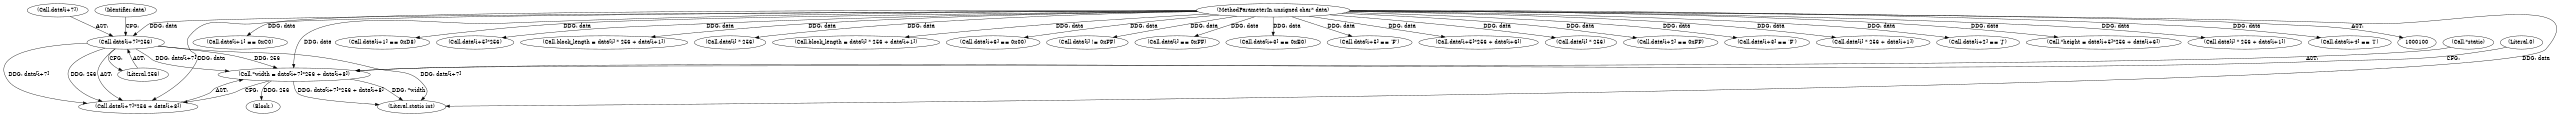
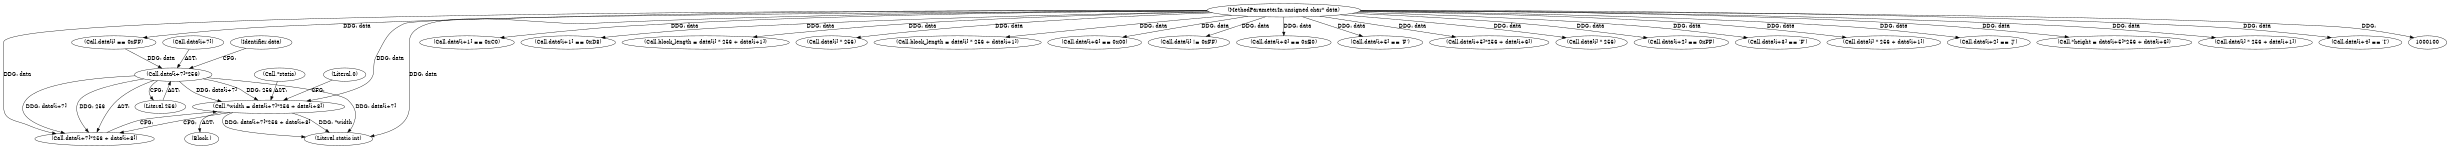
edge "(MethodParameterIn,unsigned char* data)" -> "(Call,data[i+7]*256)": now "(Call,data[i] == 0xFF)" -> "(Call,data[i+7]*256)"
edge "(MethodParameterIn,unsigned char* data)" -> "1000100": label "AST: " -> "DDG: "
node "(Call,data[i+5]*256)": removed
edge "(Call,data[i+7]*256 + data[i+8])" -> "(Call,*width = data[i+7]*256 + data[i+8])": label "AST: " -> "CFG: "
edge "(Call,*width = data[i+7]*256 + data[i+8])" -> "(Block,)": label "DDG: 256" -> "AST: "
